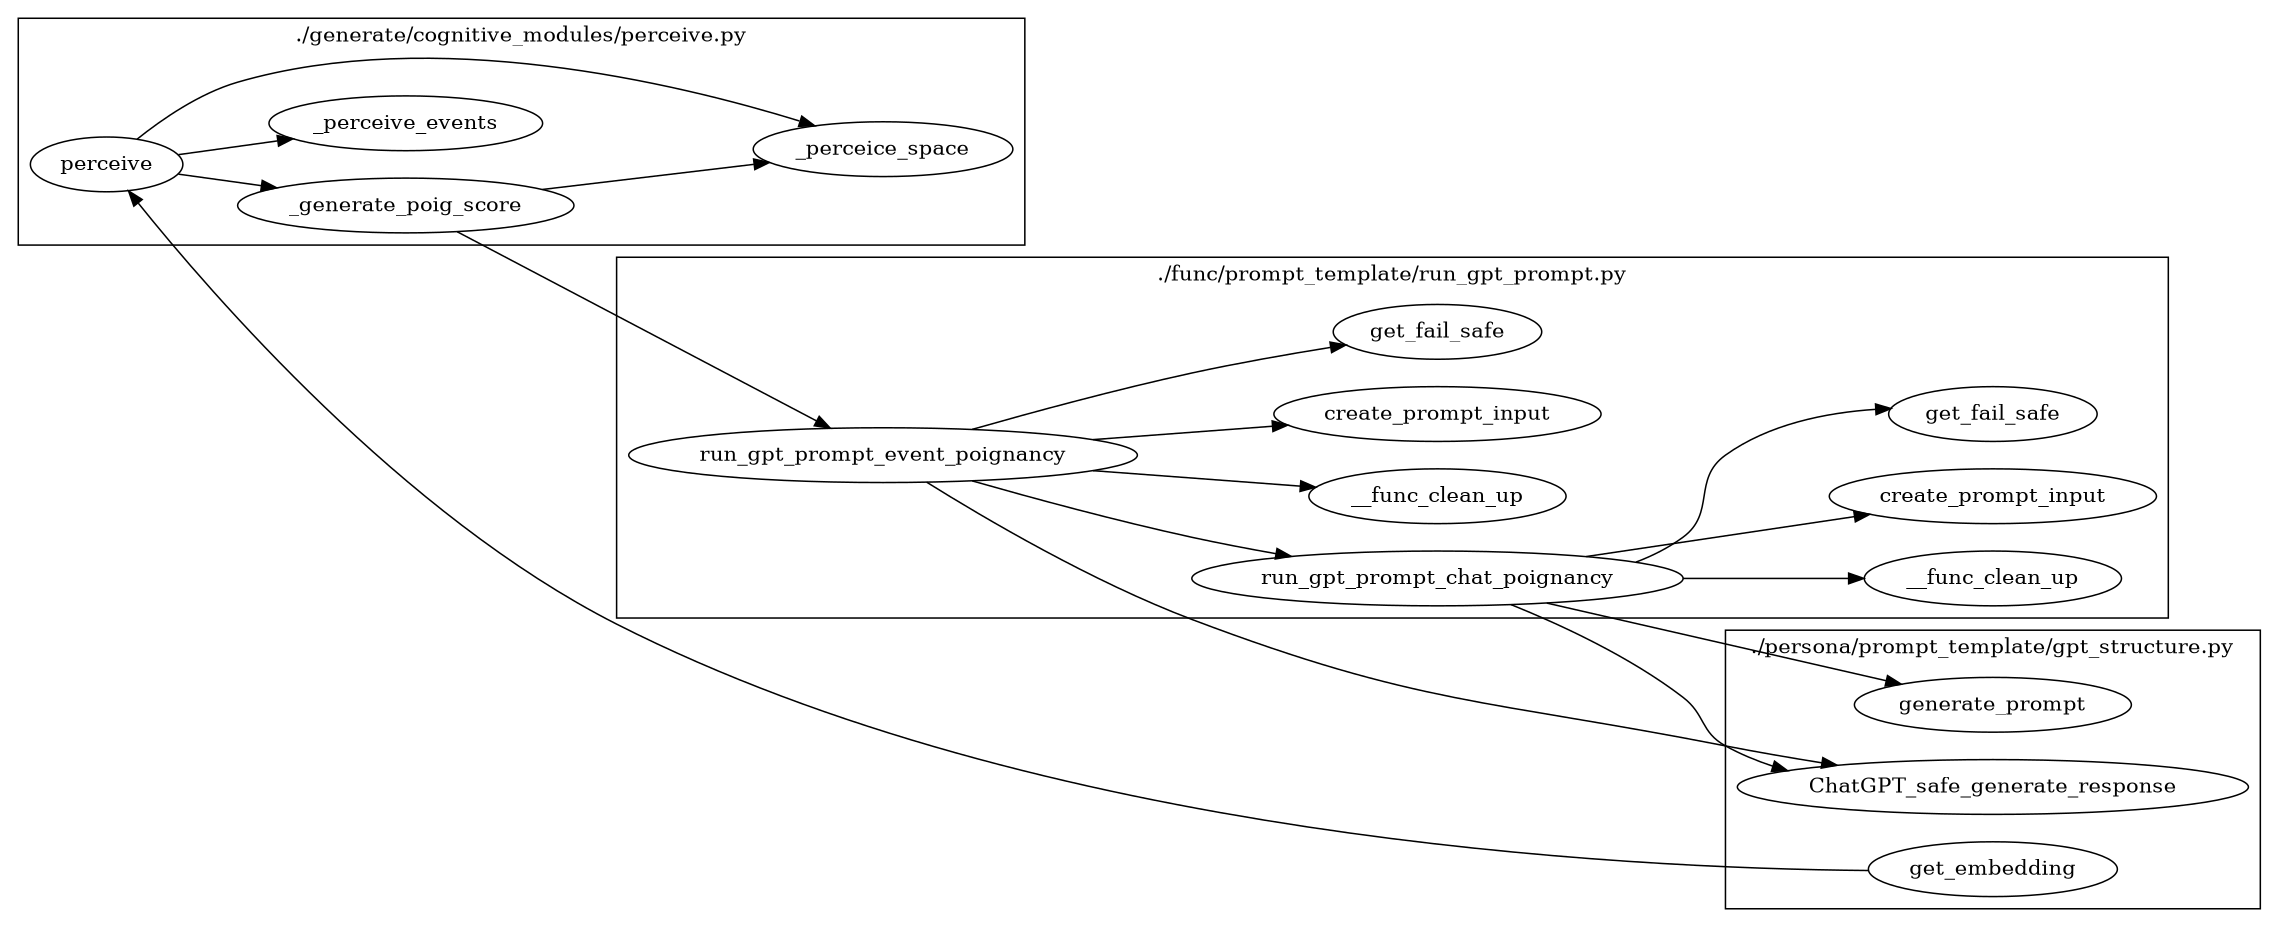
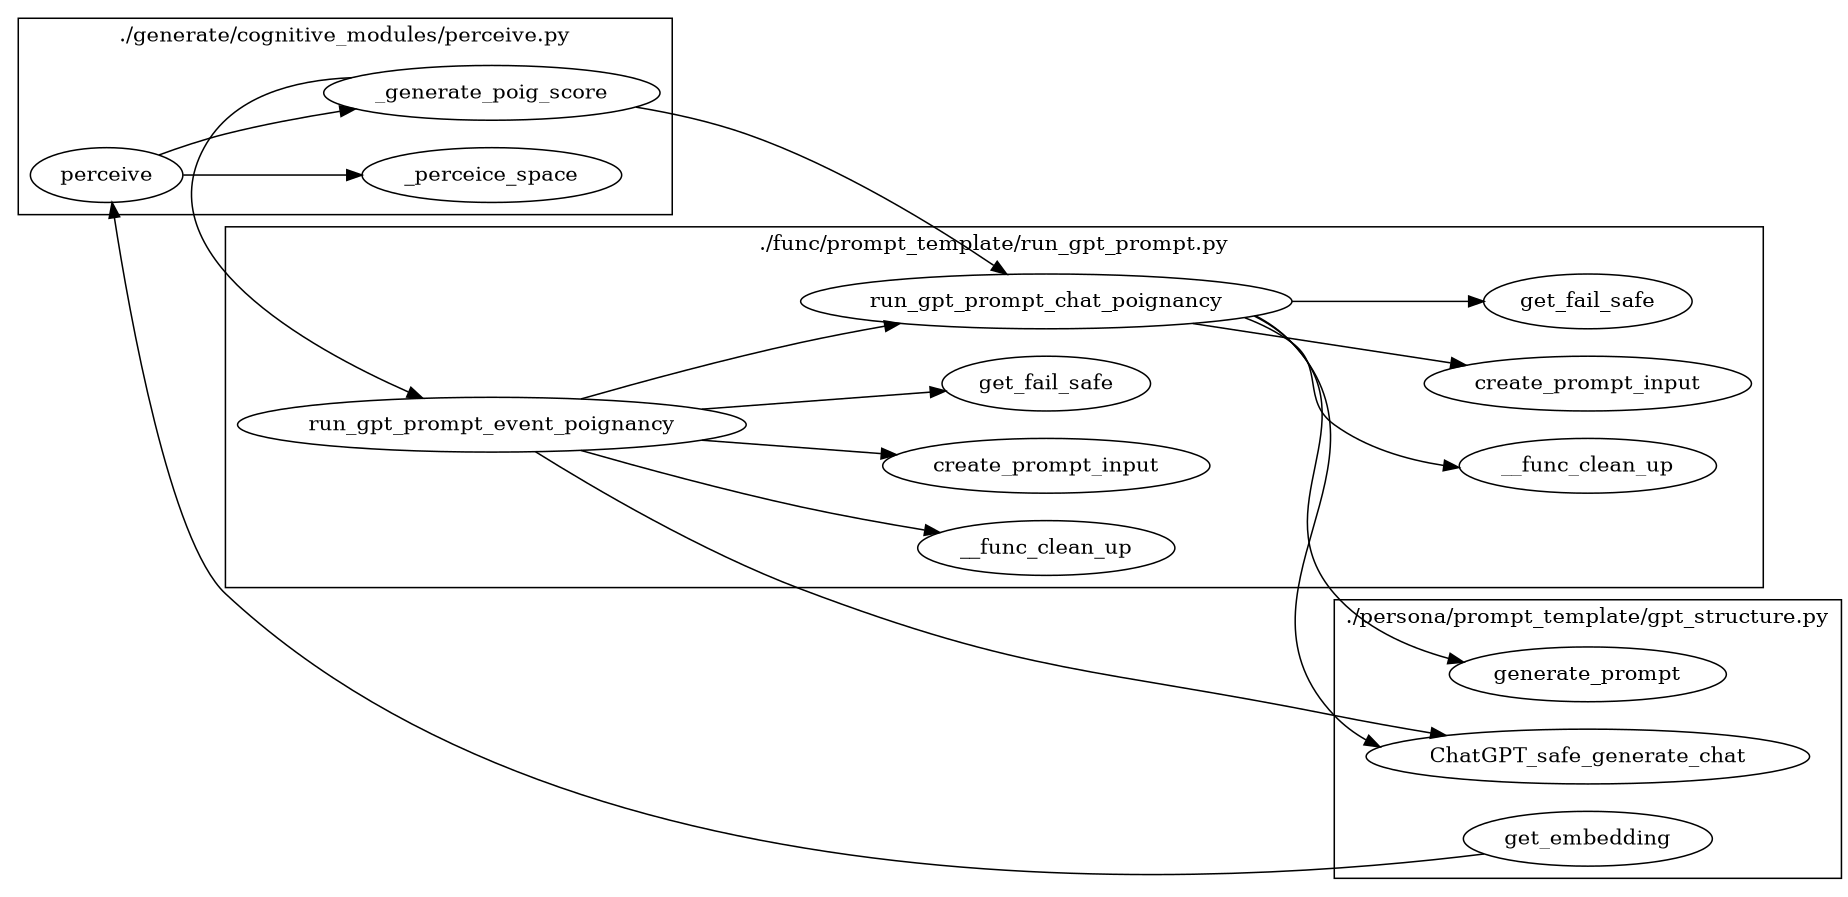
node "_perceive_events": removed
edge "_generate_poig_score" -> "_perceice_space": now "_generate_poig_score" -> "run_gpt_prompt_chat_poignancy"
node "ChatGPT_safe_generate_response": label "ChatGPT_safe_generate_response" -> "ChatGPT_safe_generate_chat"
